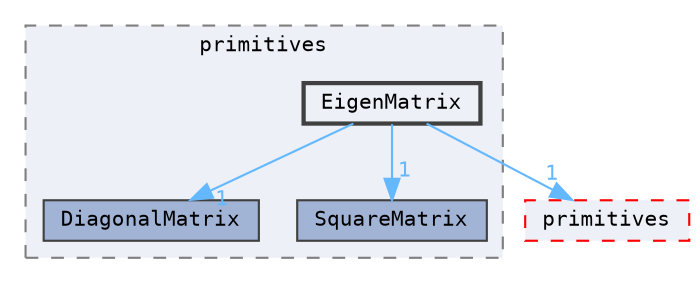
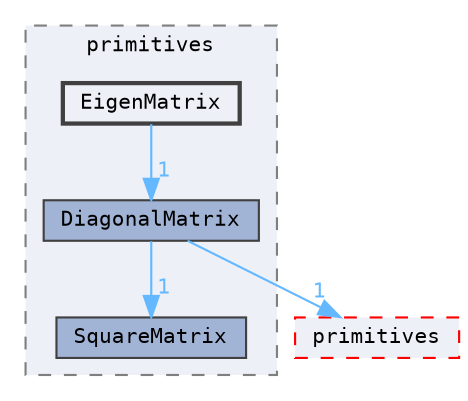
edge "EigenMatrix" -> "SquareMatrix": now "DiagonalMatrix" -> "SquareMatrix"
edge "EigenMatrix" -> "primitives": now "DiagonalMatrix" -> "primitives"
